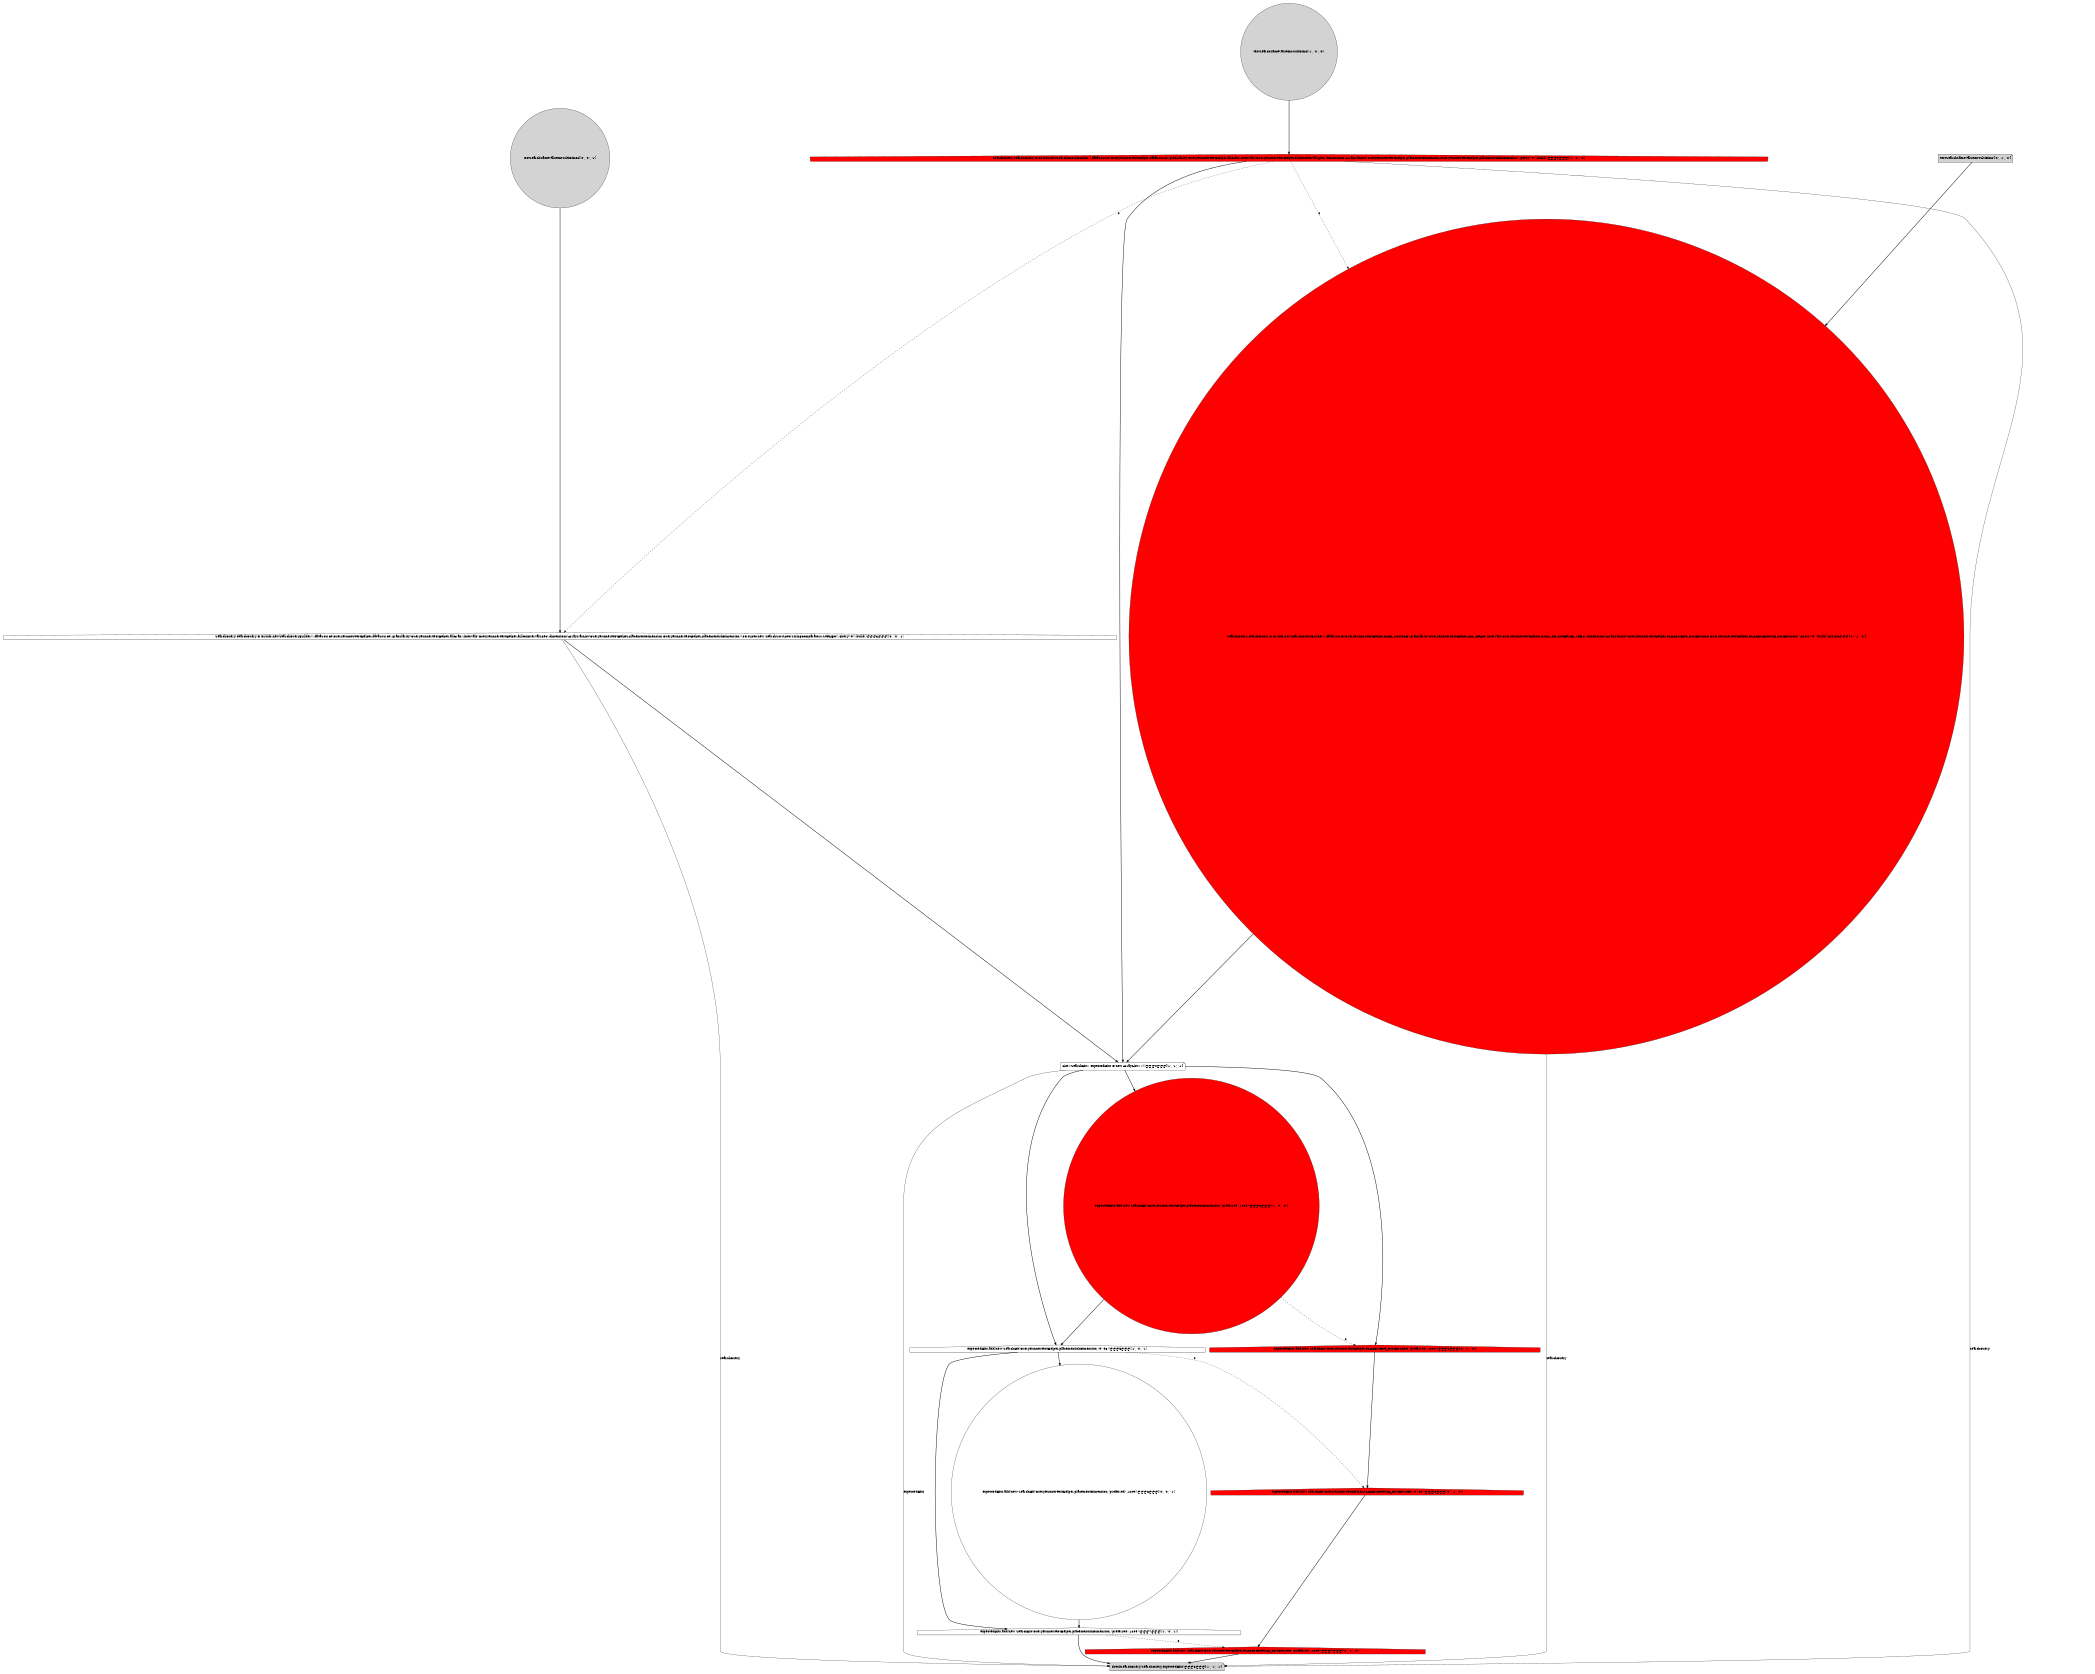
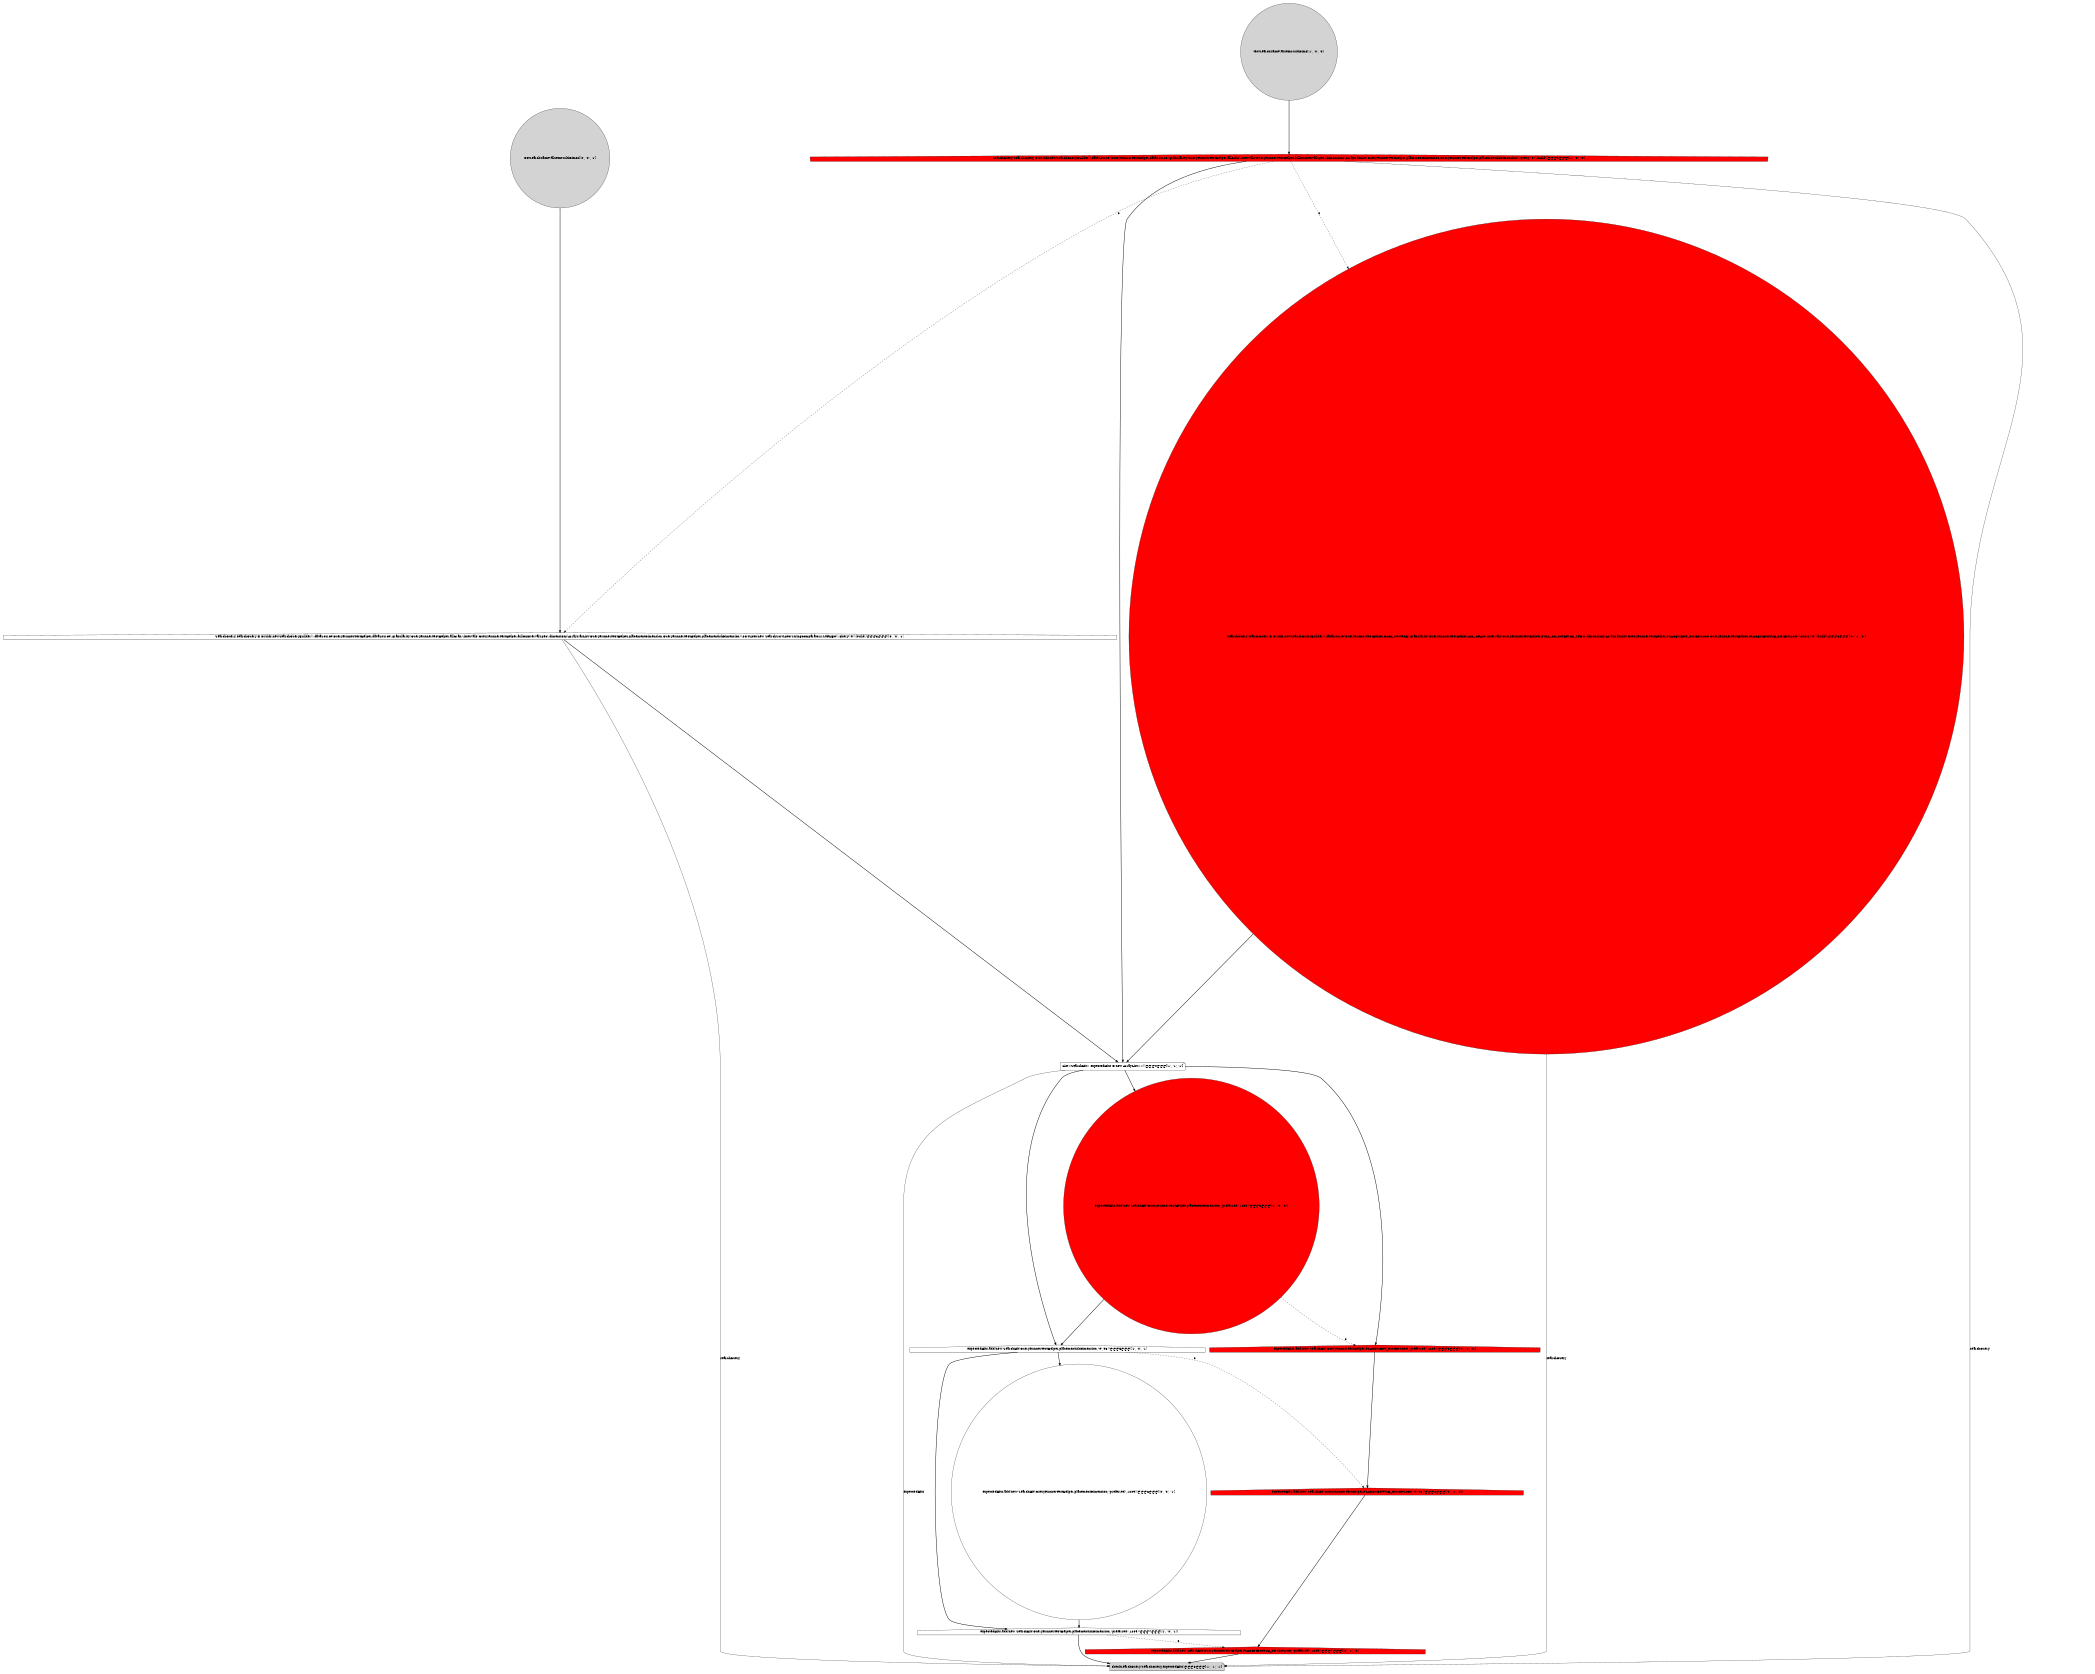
node "testSearchSameValueInMultiDims['0', '1', '0']": removed
